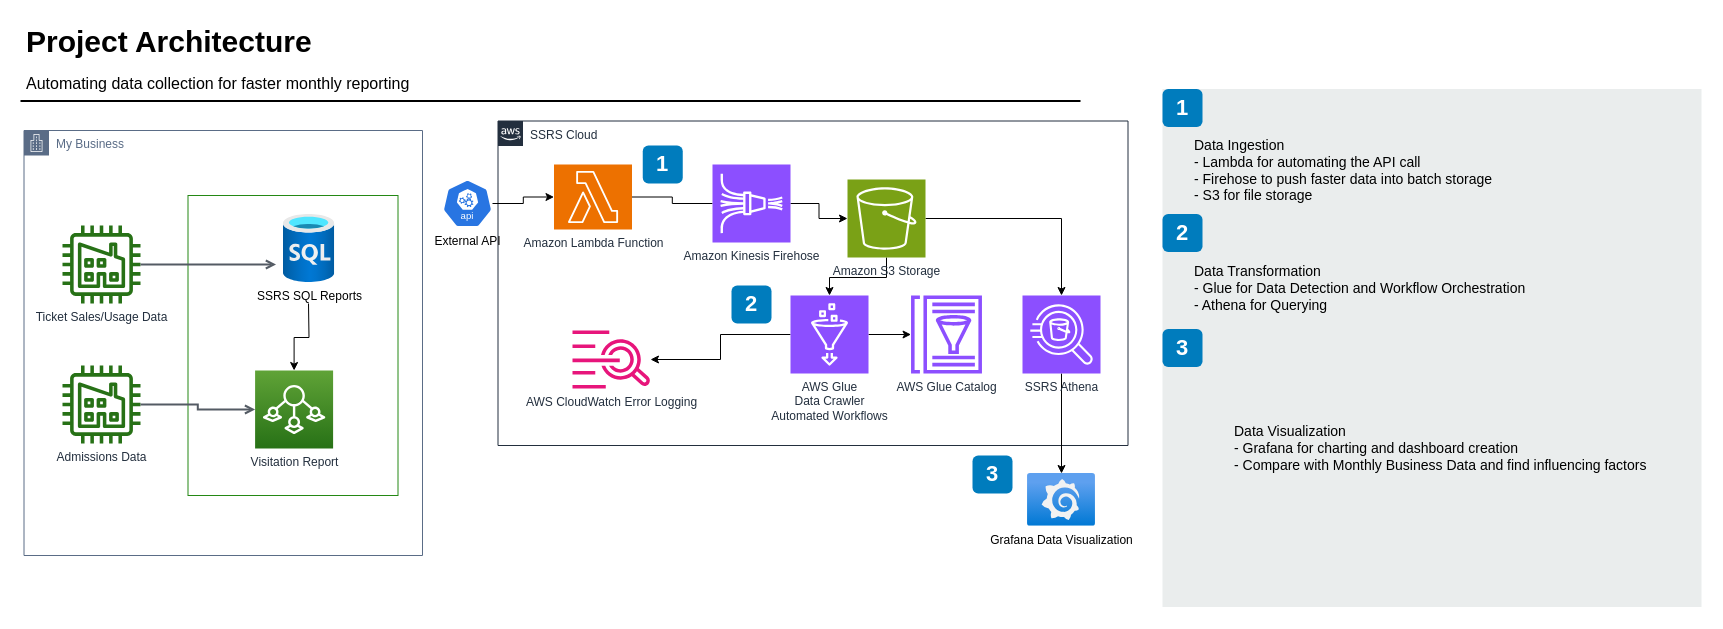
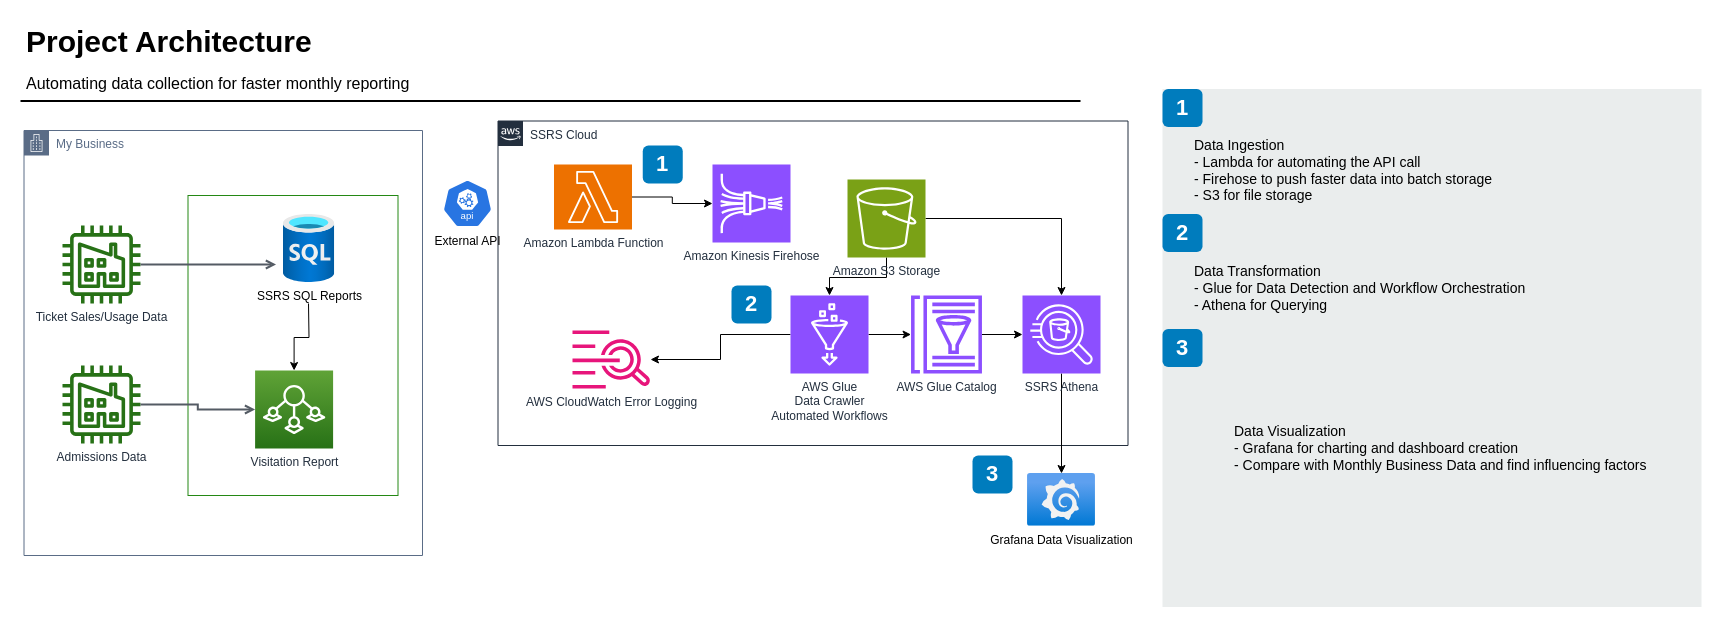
edge "External API" -> "Amazon Lambda Function": removed
edge "Amazon Lambda Function" -- "Amazon Kinesis Firehose": arrowhead none -> classic
edge "Amazon Kinesis Firehose" -> "Amazon S3 Storage": removed
edge "AWS Glue Catalog" -> "SSRS Athena": added
